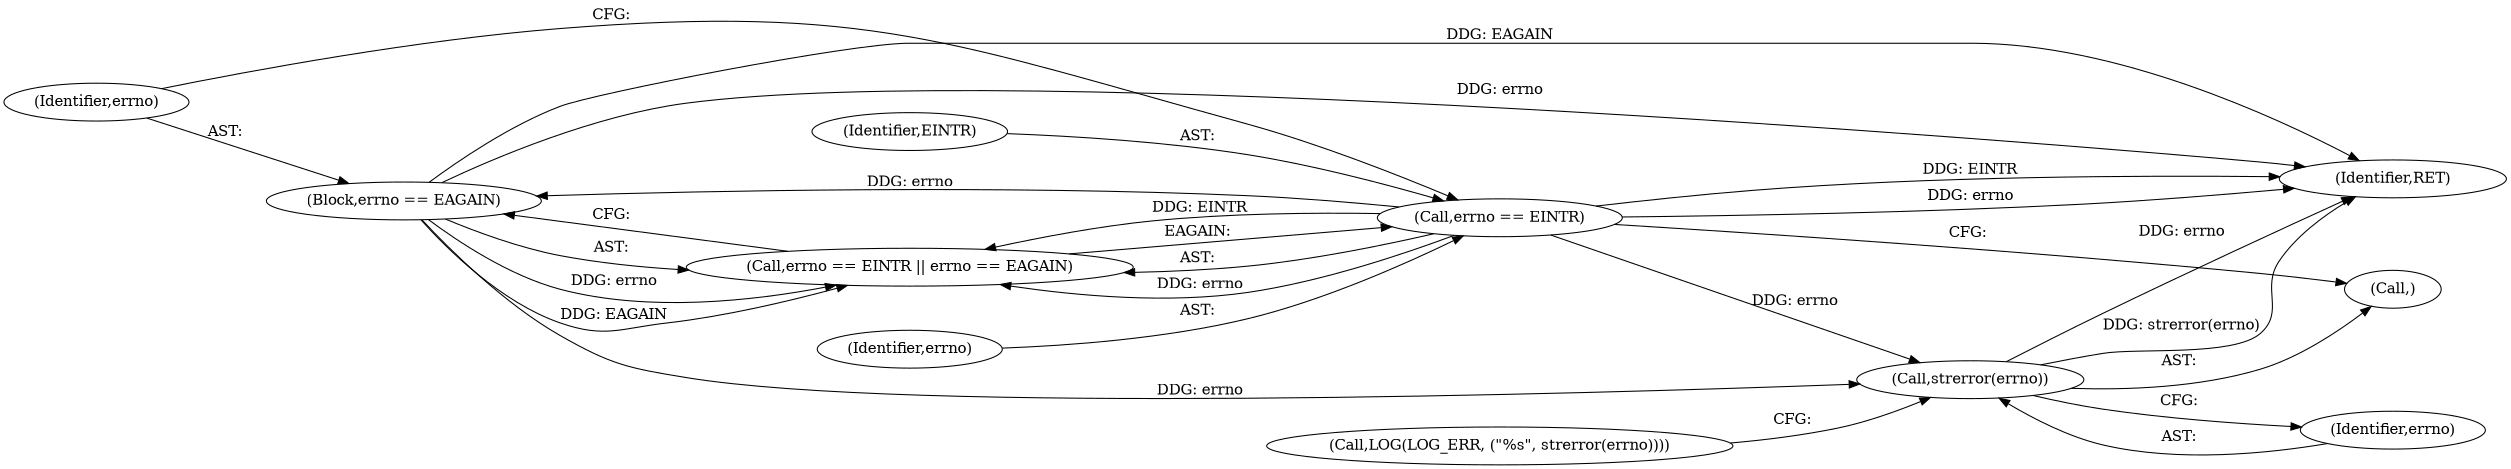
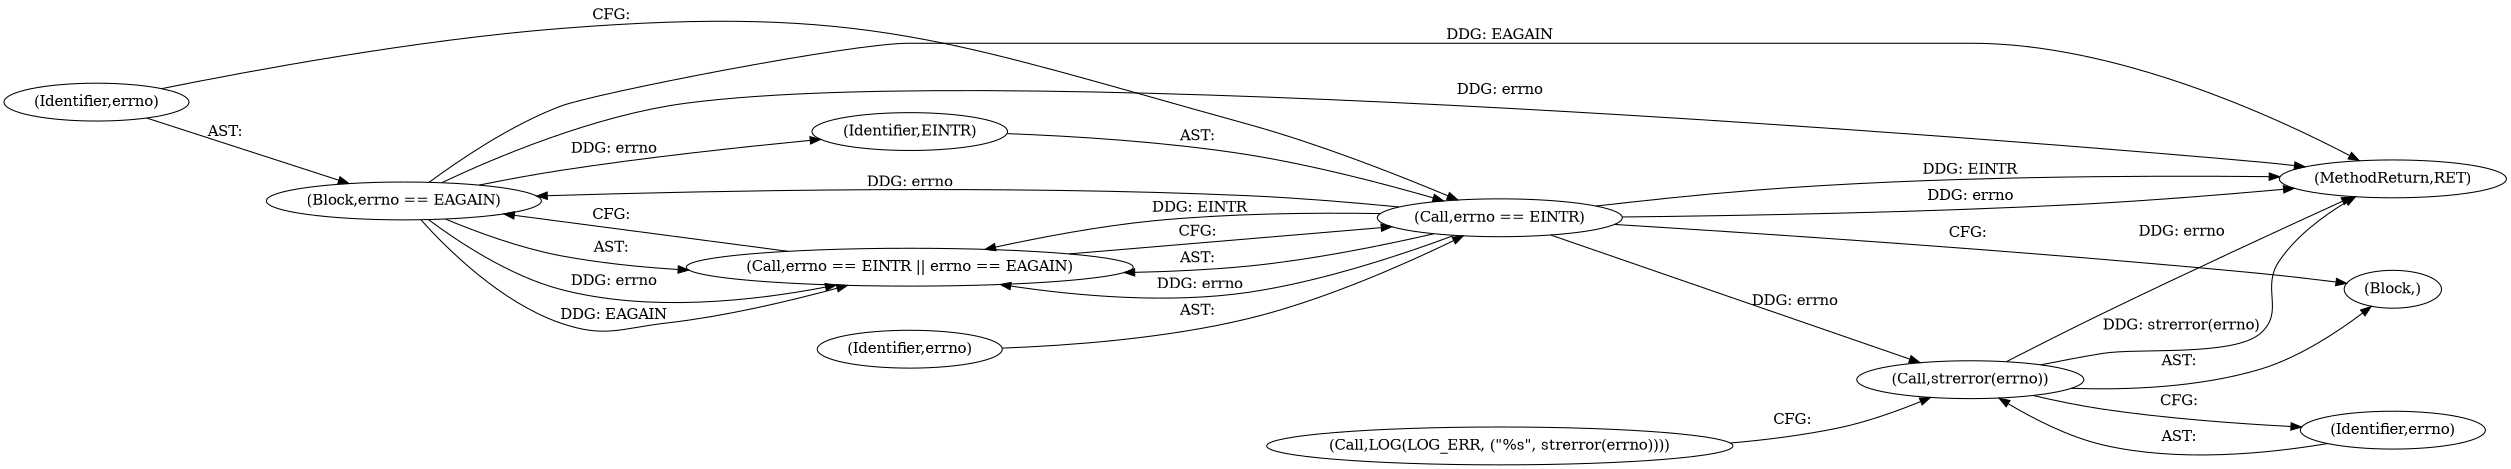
node "(Identifier,RET)": label "(Identifier,RET)" -> "(MethodReturn,RET)"
edge "(Call,errno == EINTR || errno == EAGAIN)" -> "(Call,errno == EINTR)": label "EAGAIN: " -> "CFG: "
node "(Call,)": label "(Call,)" -> "(Block,)"
edge "(Block,errno == EAGAIN)" -> "(Call,strerror(errno))": now "(Block,errno == EAGAIN)" -> "(Identifier,EINTR)"
